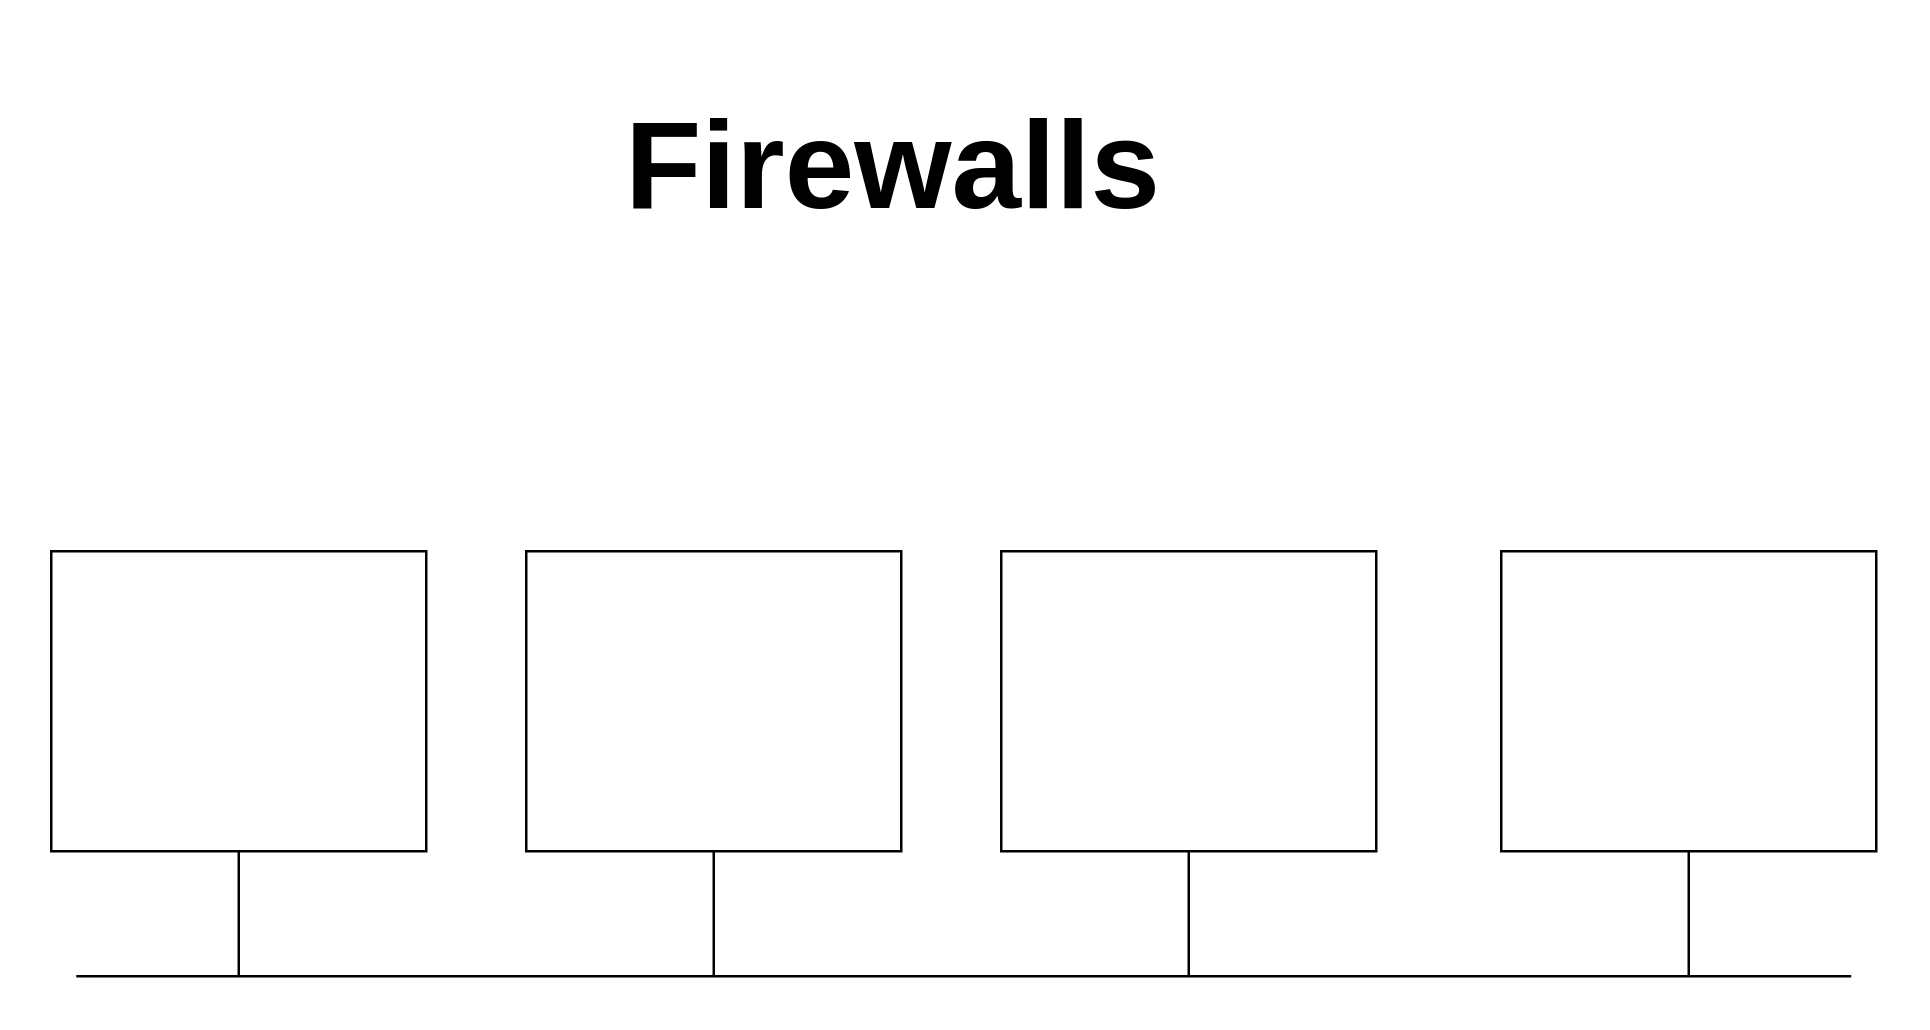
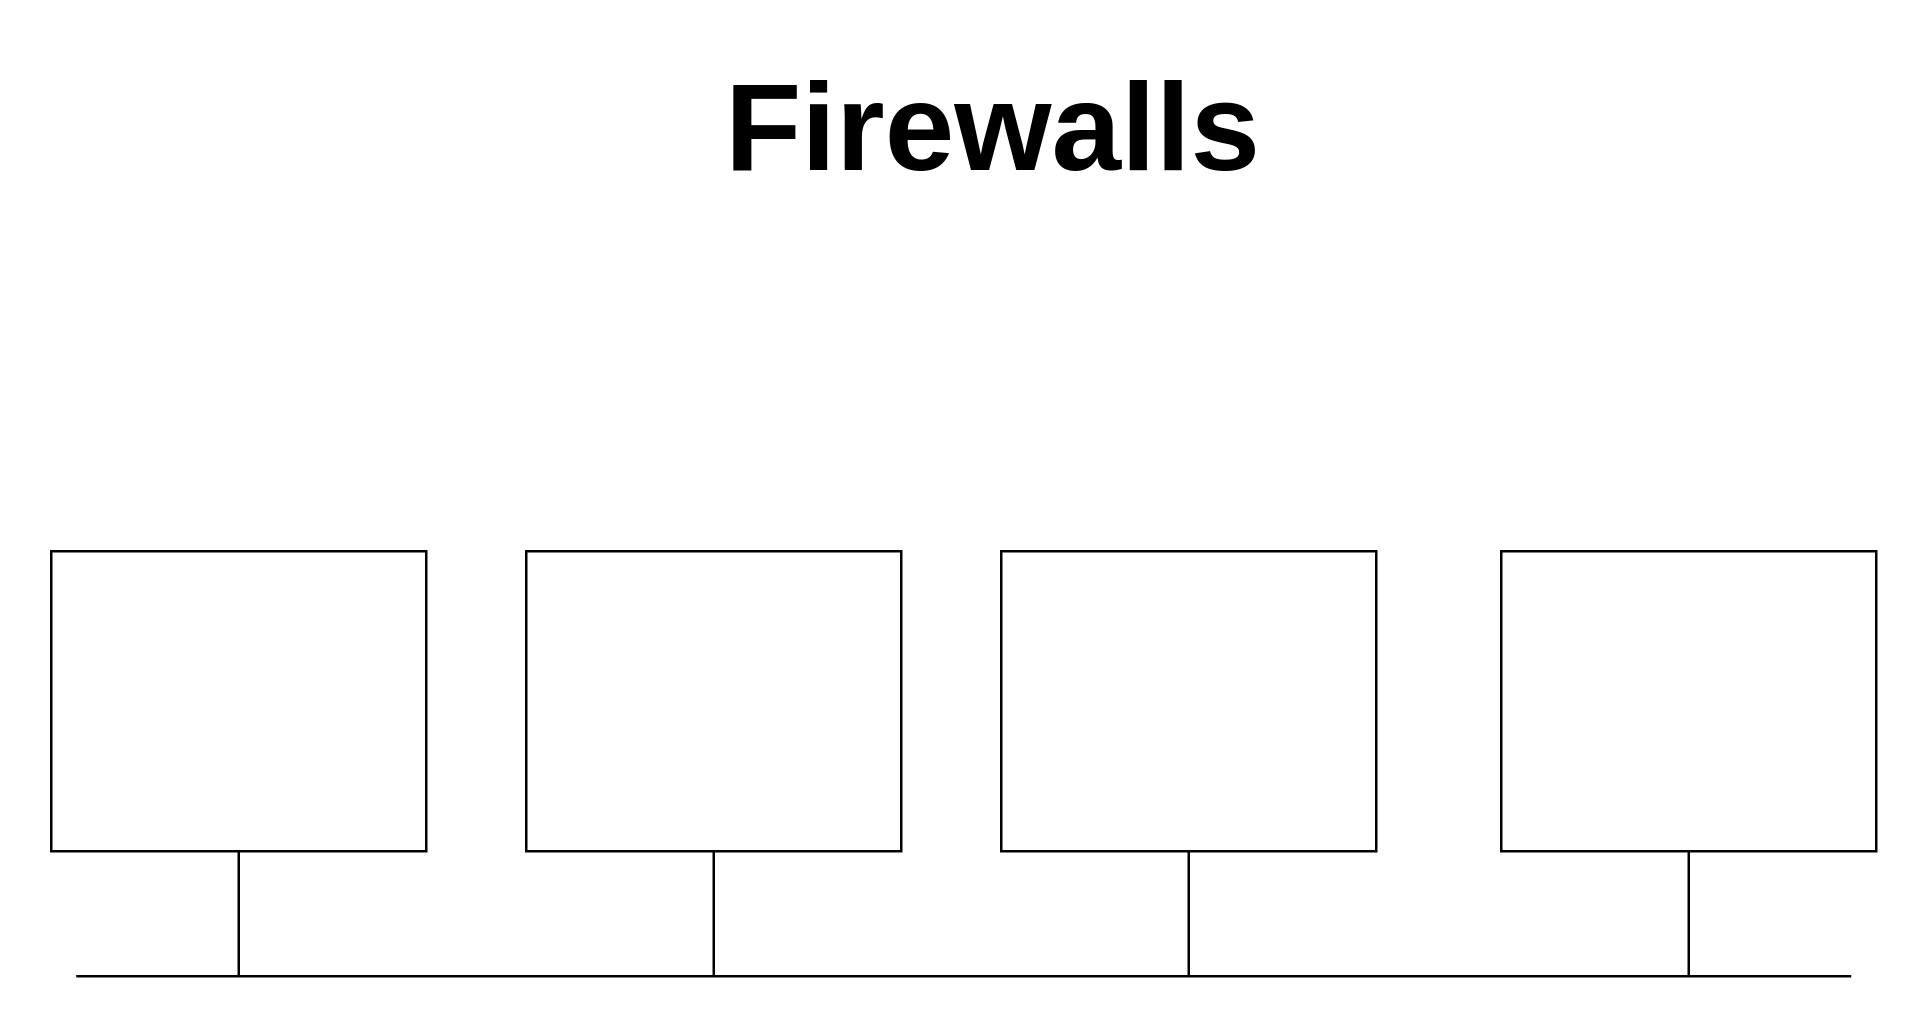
node "Firewalls": moved (894, 164) -> (994, 126)
